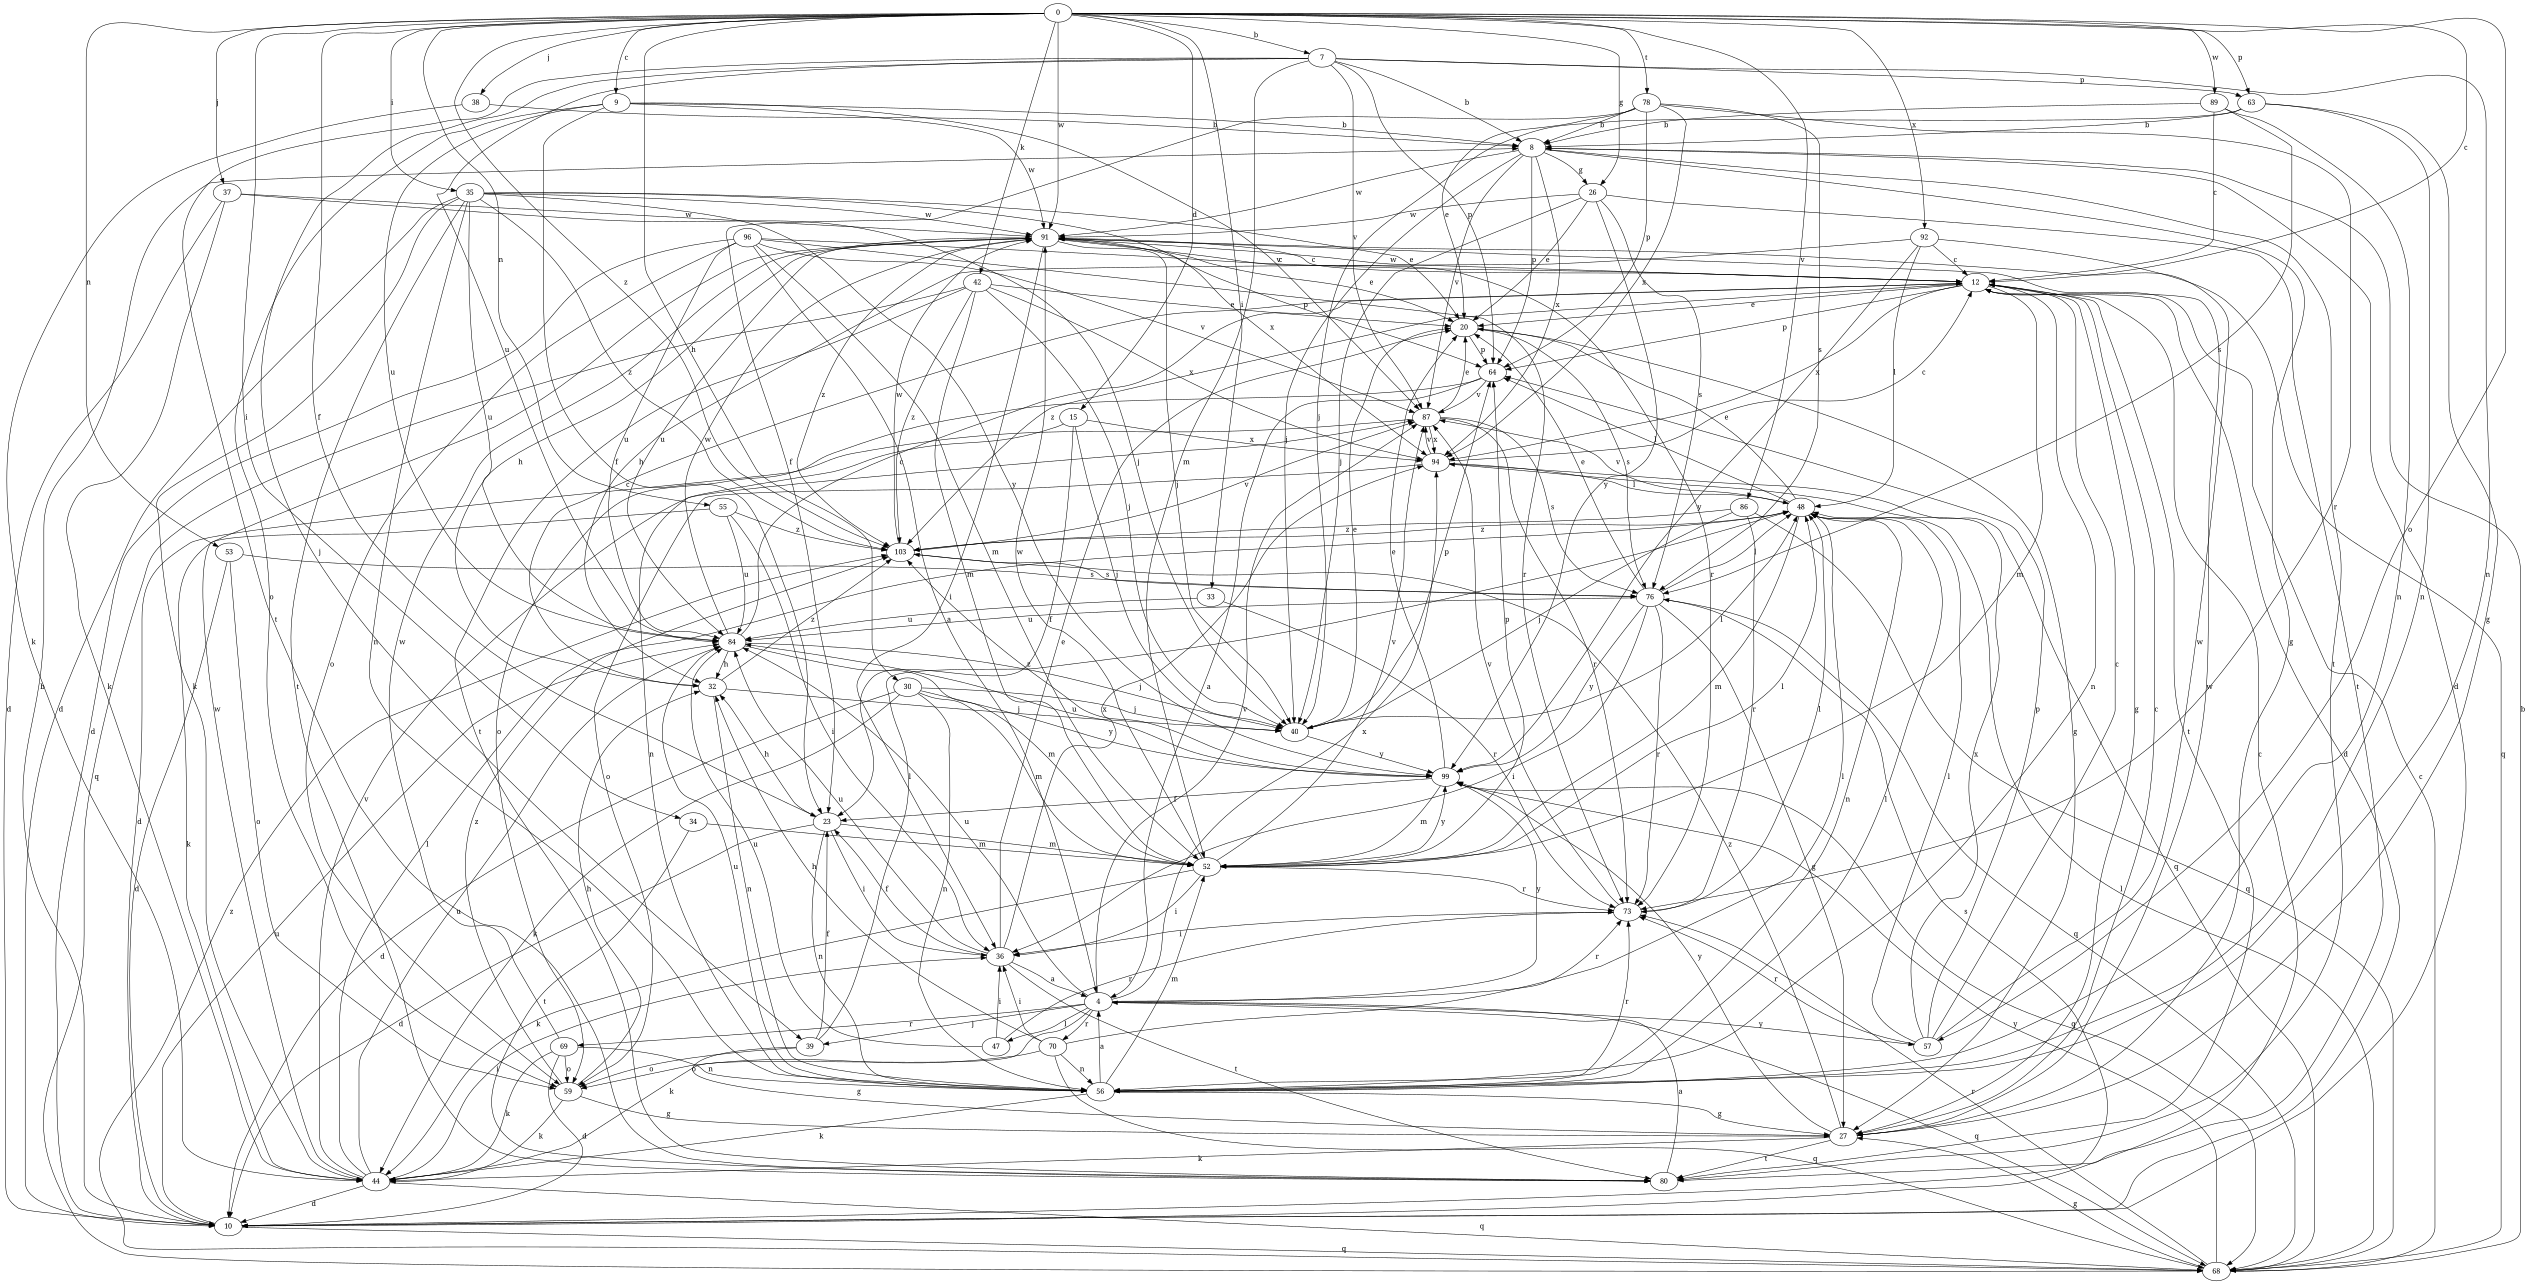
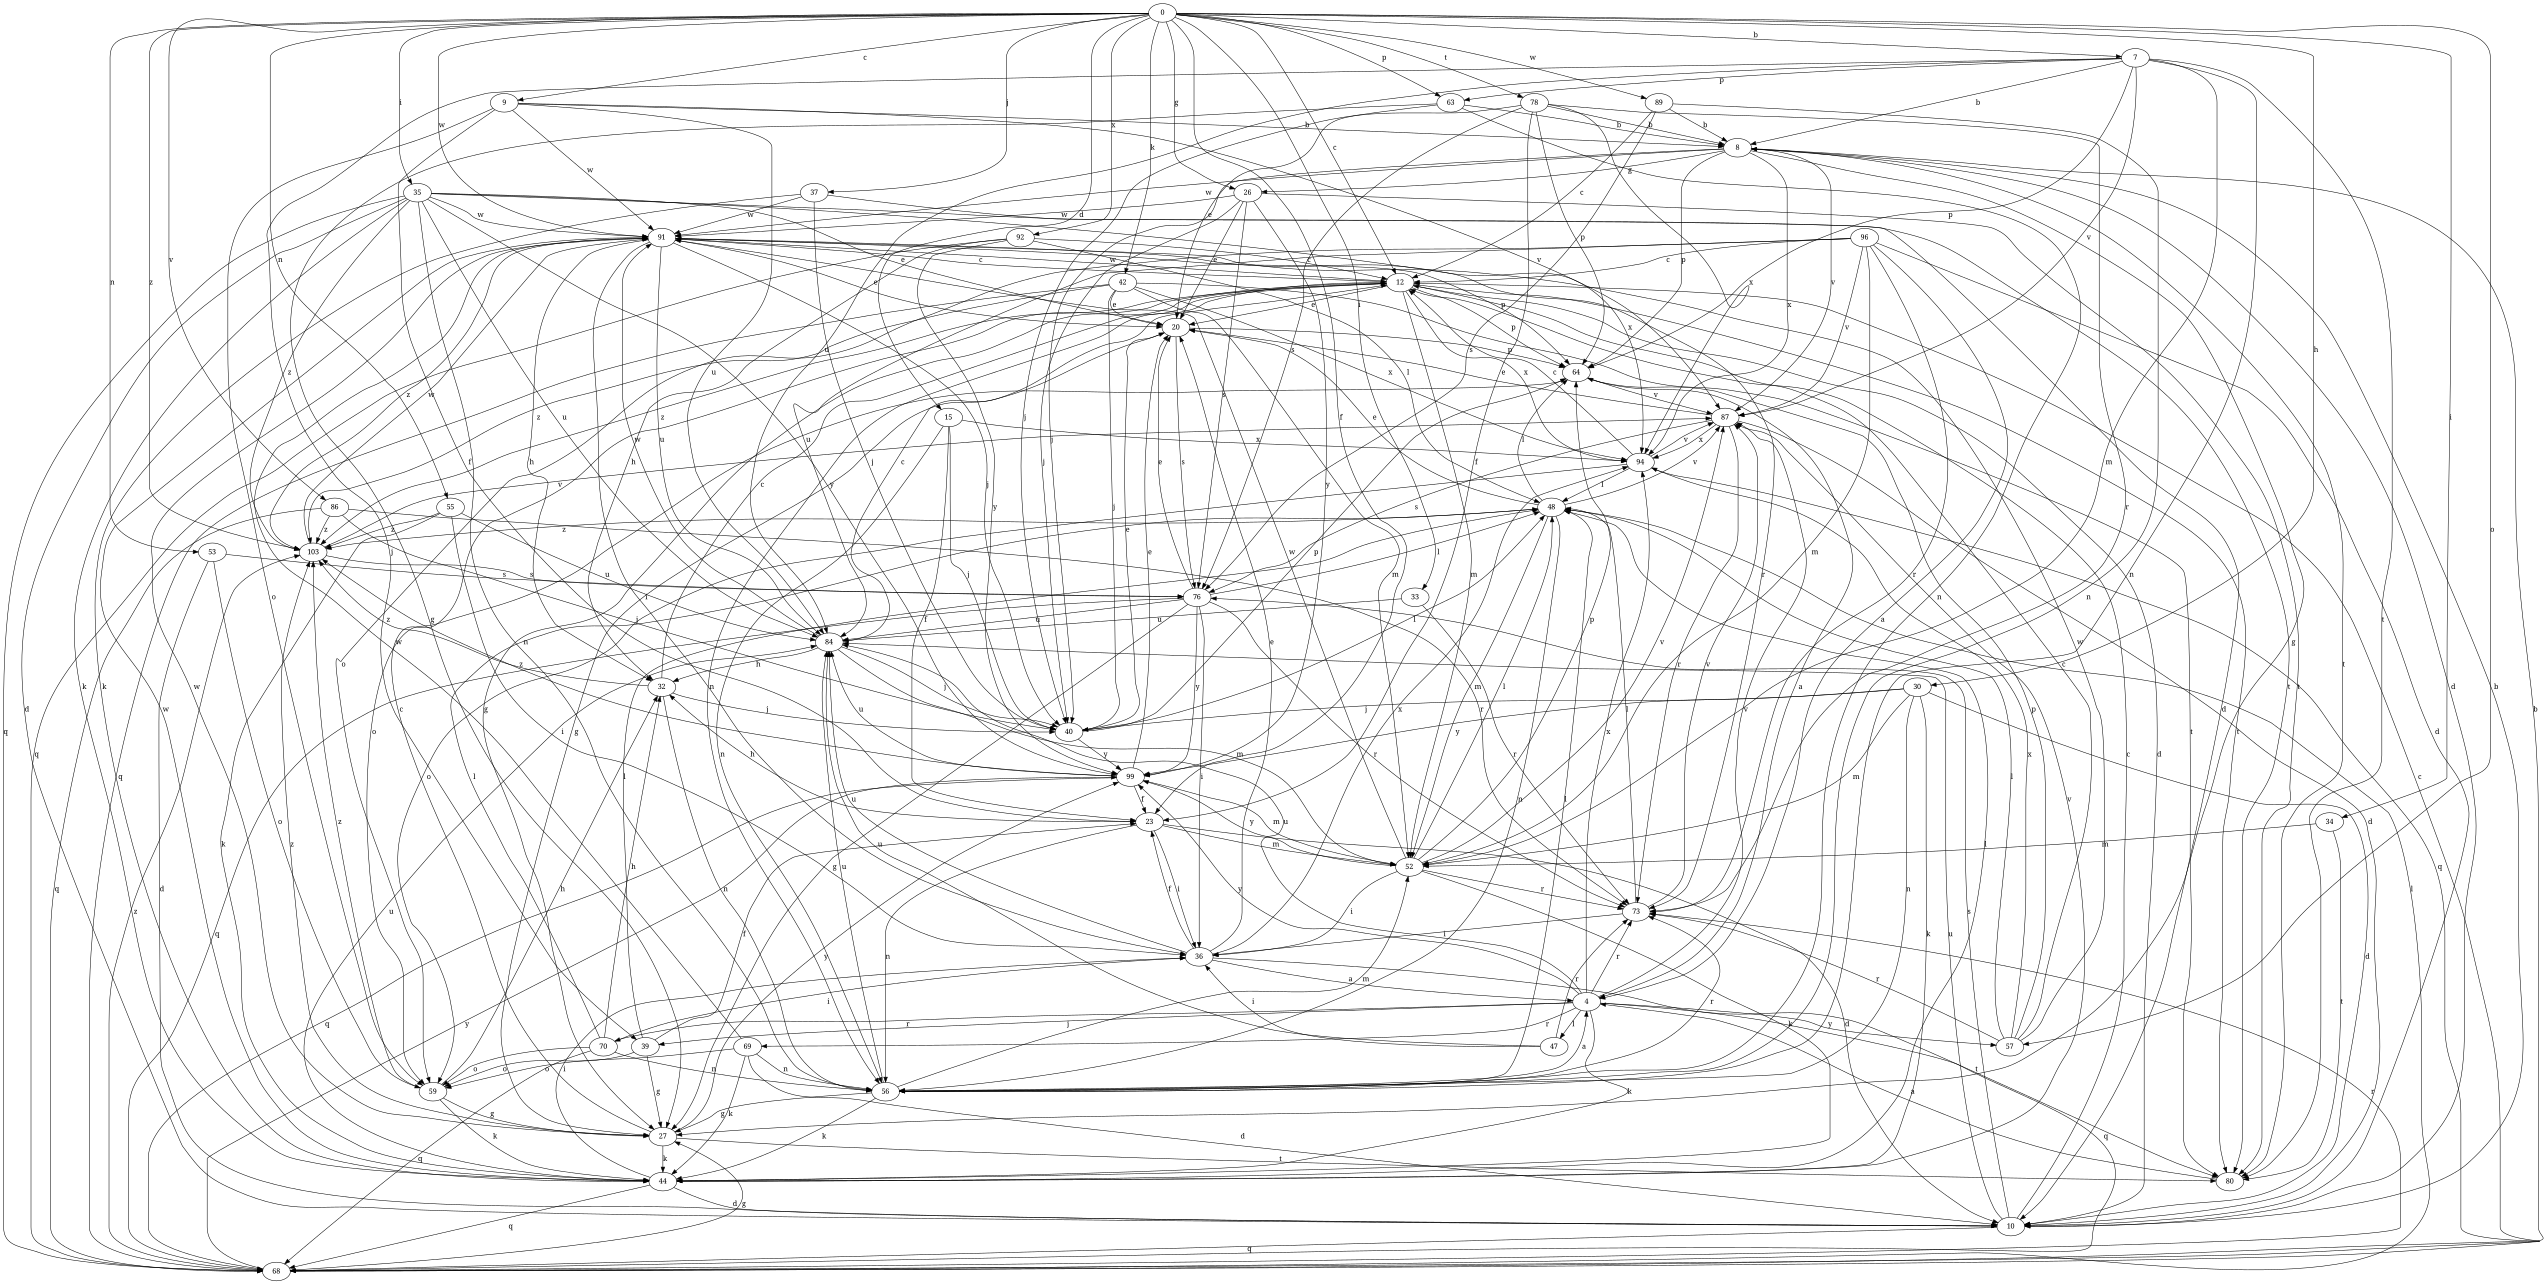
node "38": removed
edge "35" -> "68": added, label "q"
